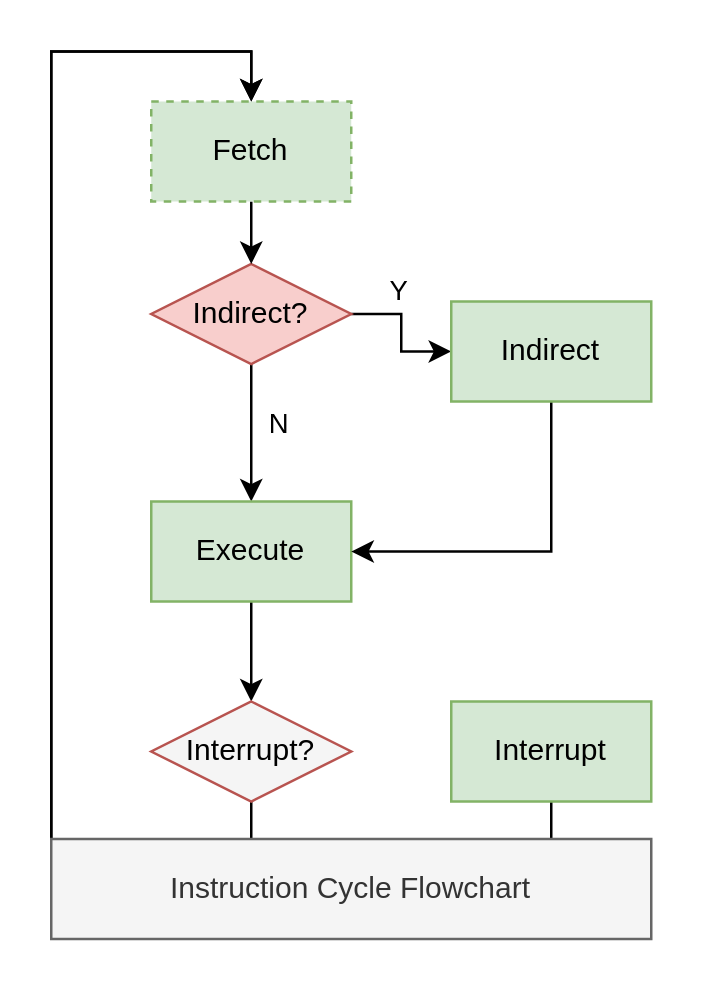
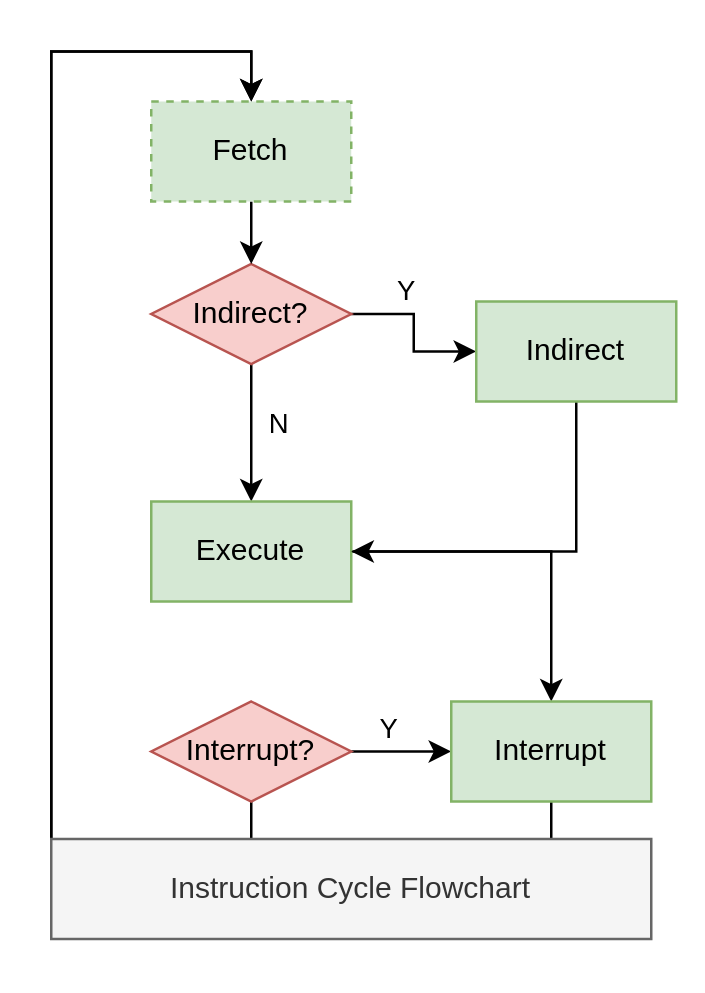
node "Indirect": moved (551, 351) -> (576, 351)
edge "Execute" -> "Interrupt?": now "Execute" -> "Interrupt"
node "Interrupt?": fillcolor #f5f5f5 -> #f8cecc
edge "Interrupt?" -> "Interrupt": added, label "Y"
